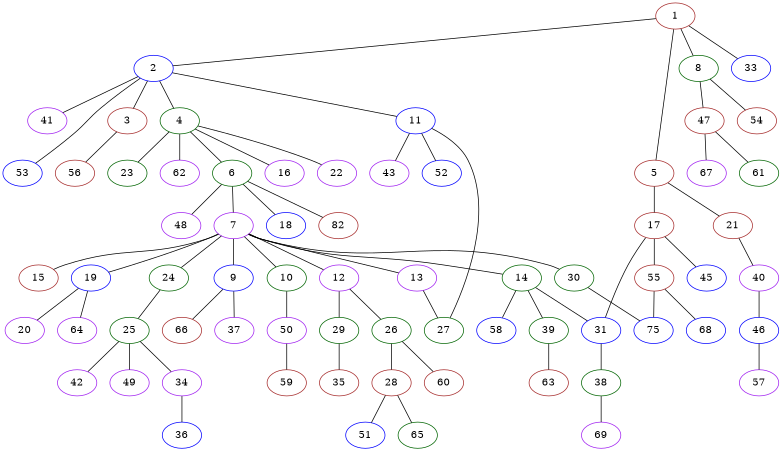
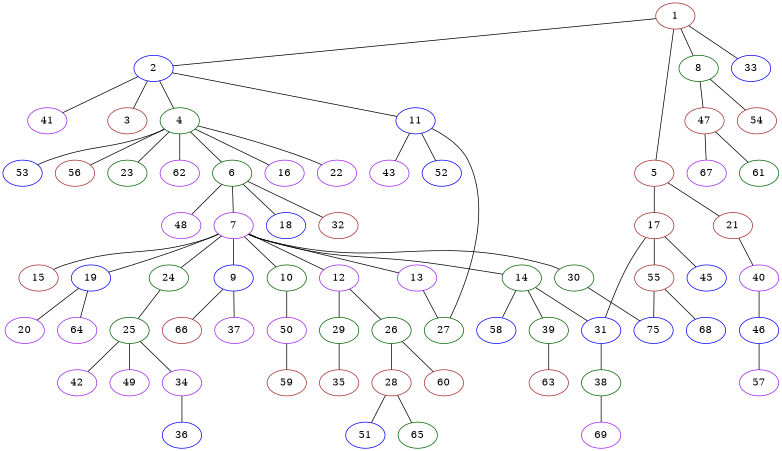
edge "2" -- "53": now "4" -- "53"
edge "3" -- "56": now "4" -- "56"
node "82": label "82" -> "32"
